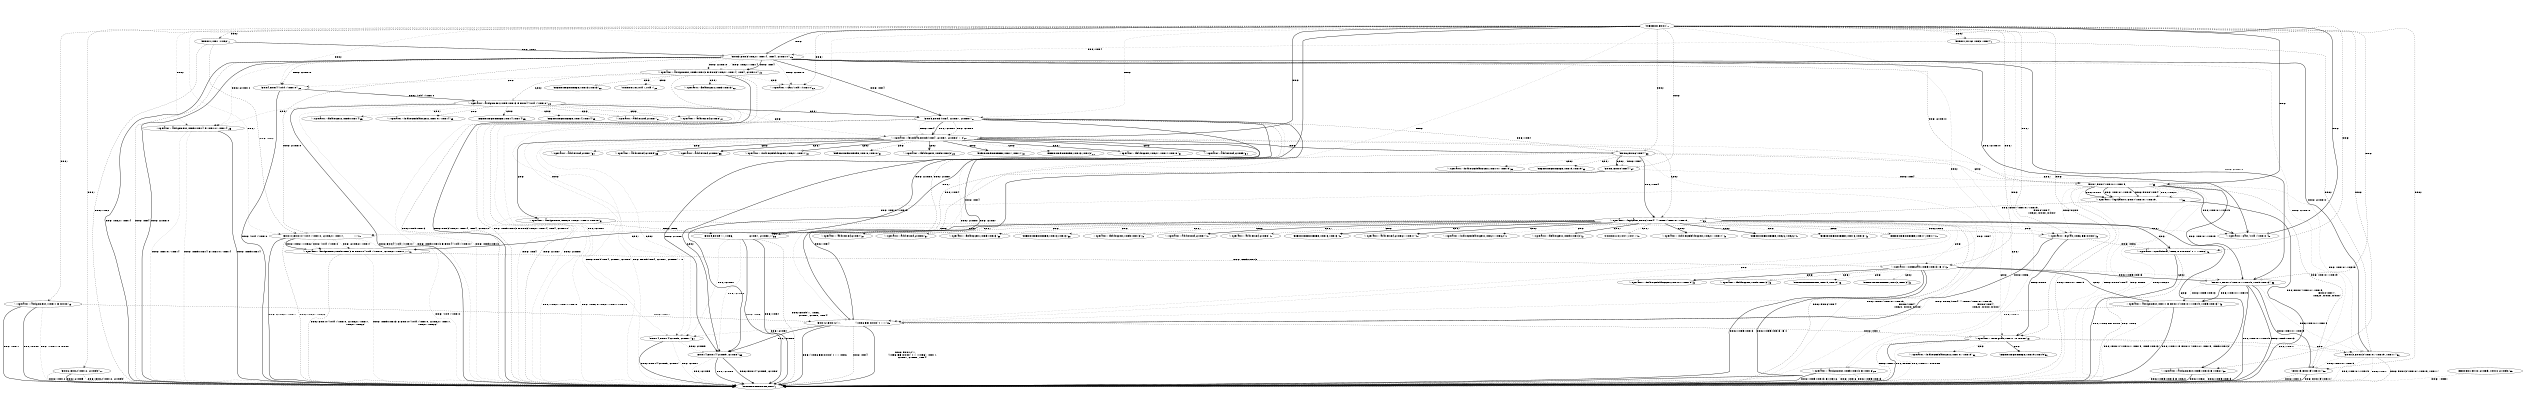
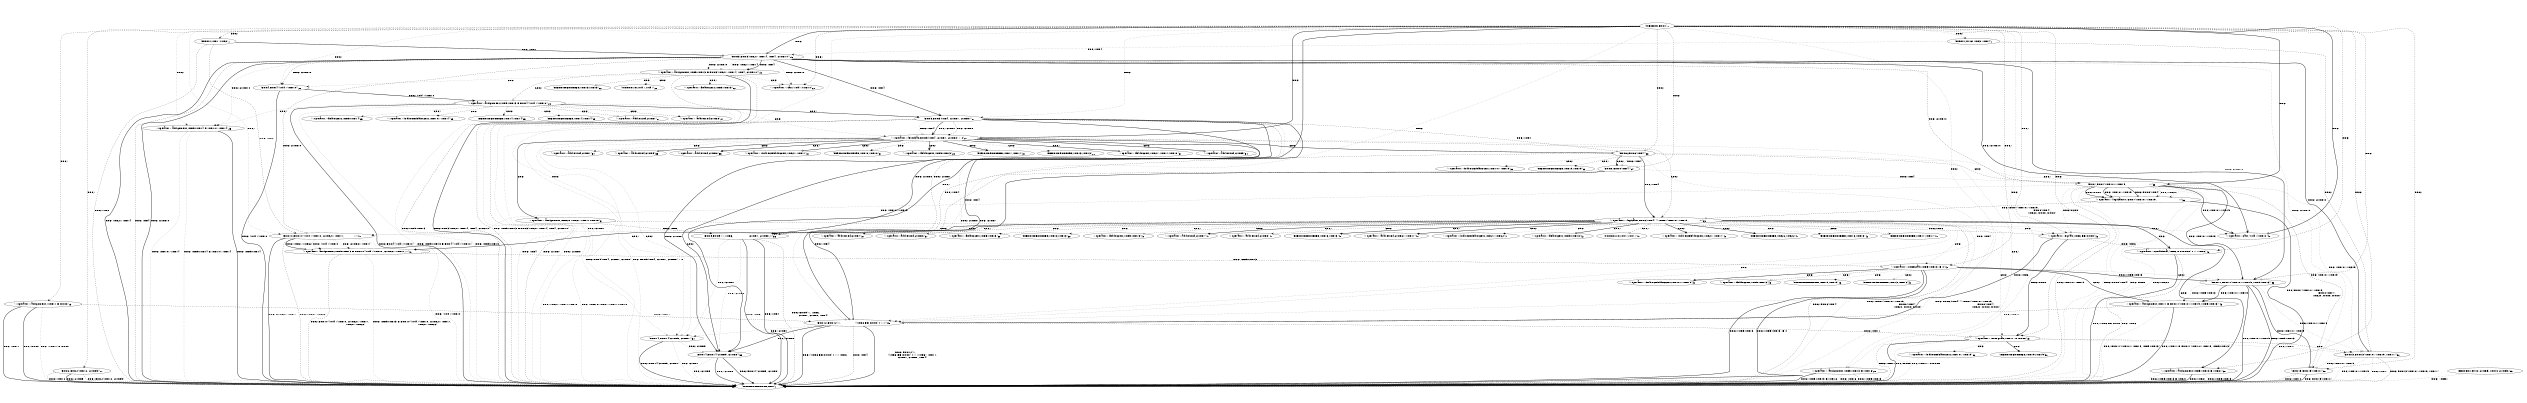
edge "(<operator>.lessThan,FUN5(VAR4, &VAR7, &VAR8) < 0)" -> "(FUN6,FUN6(VAR4))": label "DDG: " -> "CDG: "
